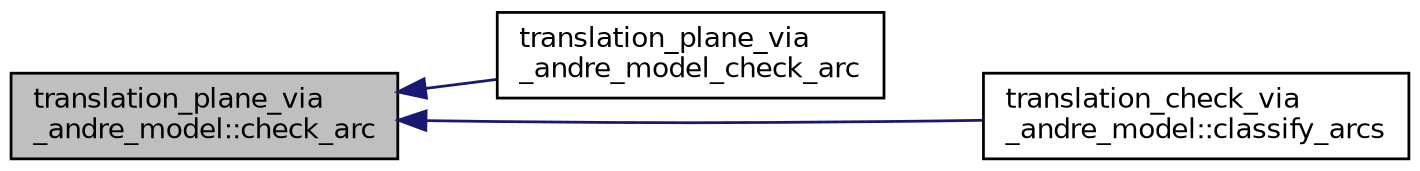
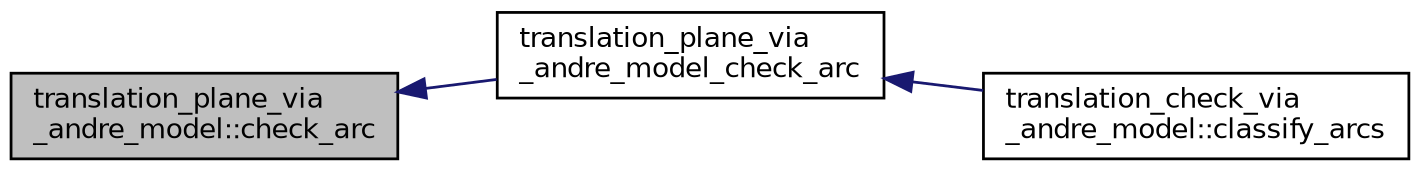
edge "translation_check_via _andre_model::classify_arcs" -> "translation_plane_via _andre_model::check_arc": now "translation_check_via _andre_model::classify_arcs" -> "translation_plane_via _andre_model_check_arc"
